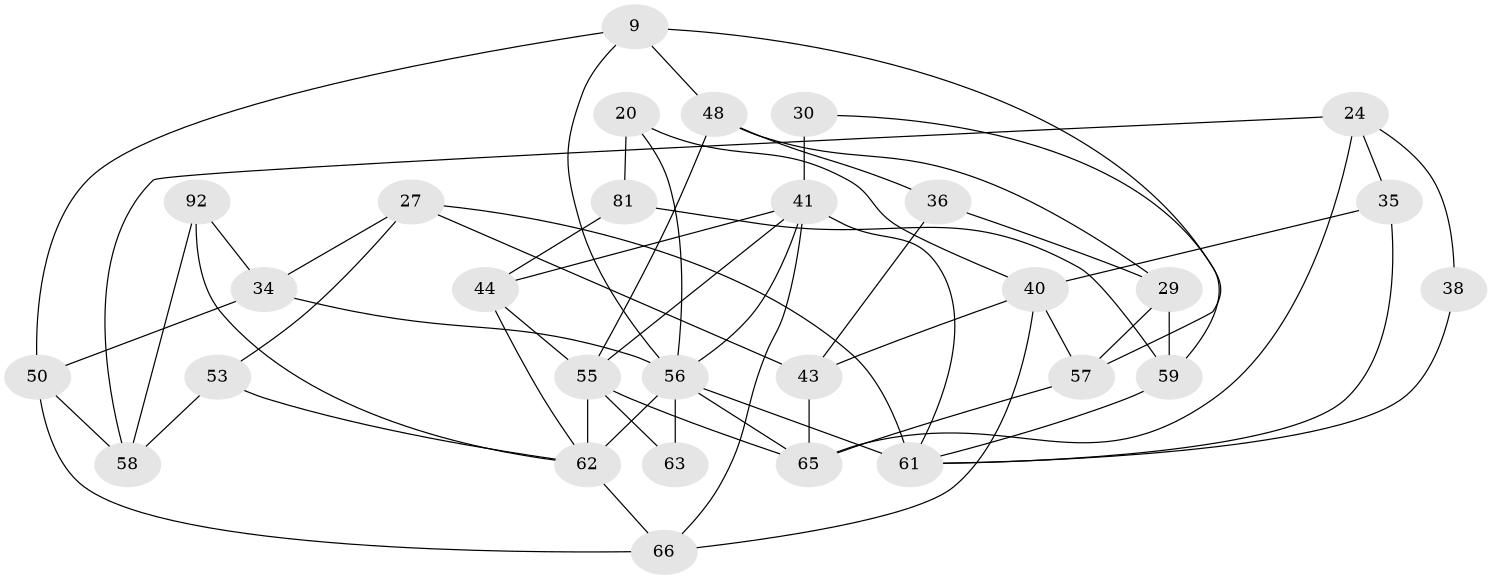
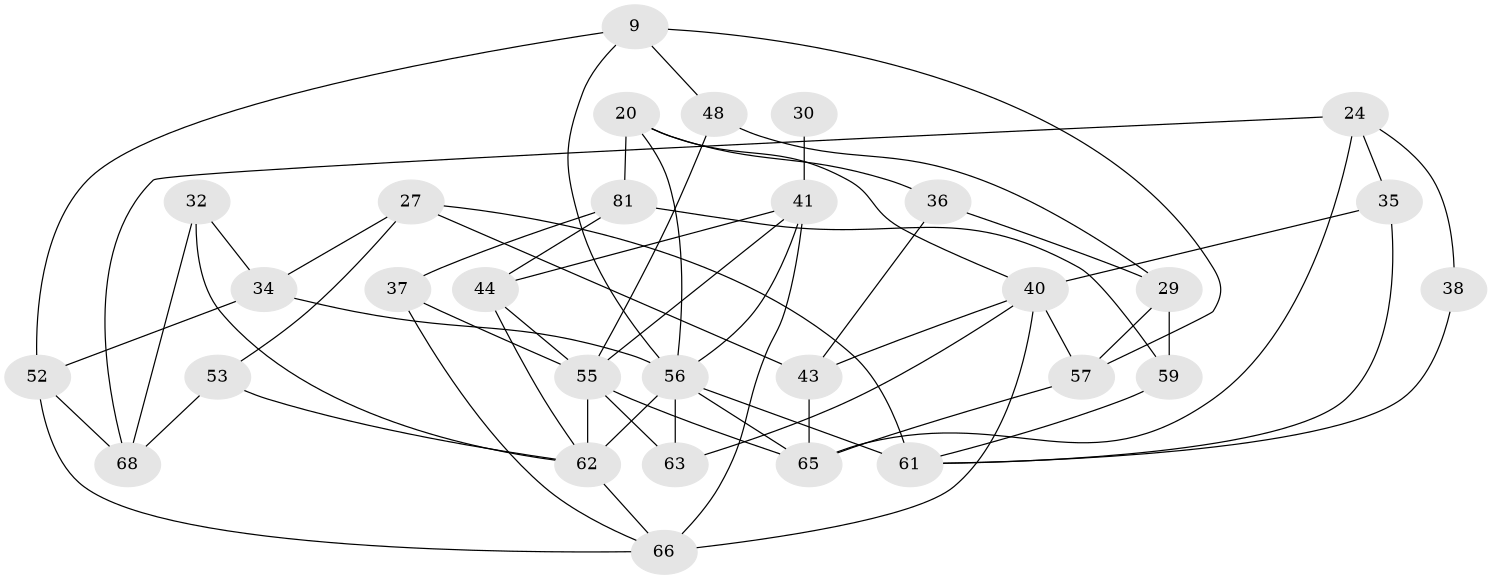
edge "48" -- "36": now "20" -- "36"
edge "30" -- "59": removed
node "92": label "92" -> "32"
node "37": added
edge "41" -- "61": removed
node "50": label "50" -> "52"
edge "40" -- "63": added
node "58": label "58" -> "68"
